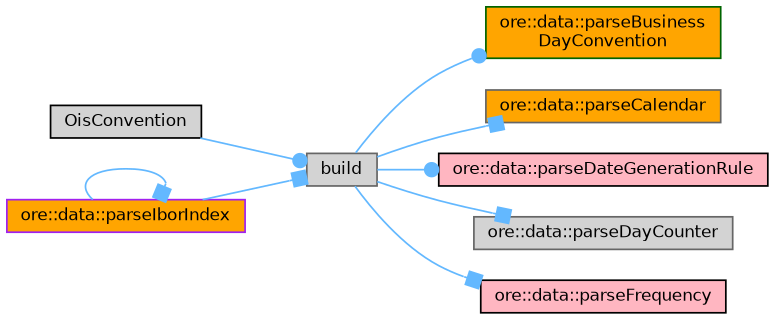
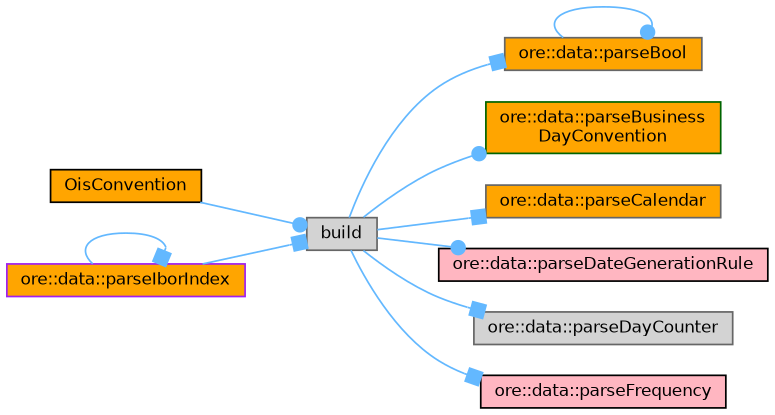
node "ore::data::parseBool": added
node "OisConvention": fillcolor lightgrey -> orange
